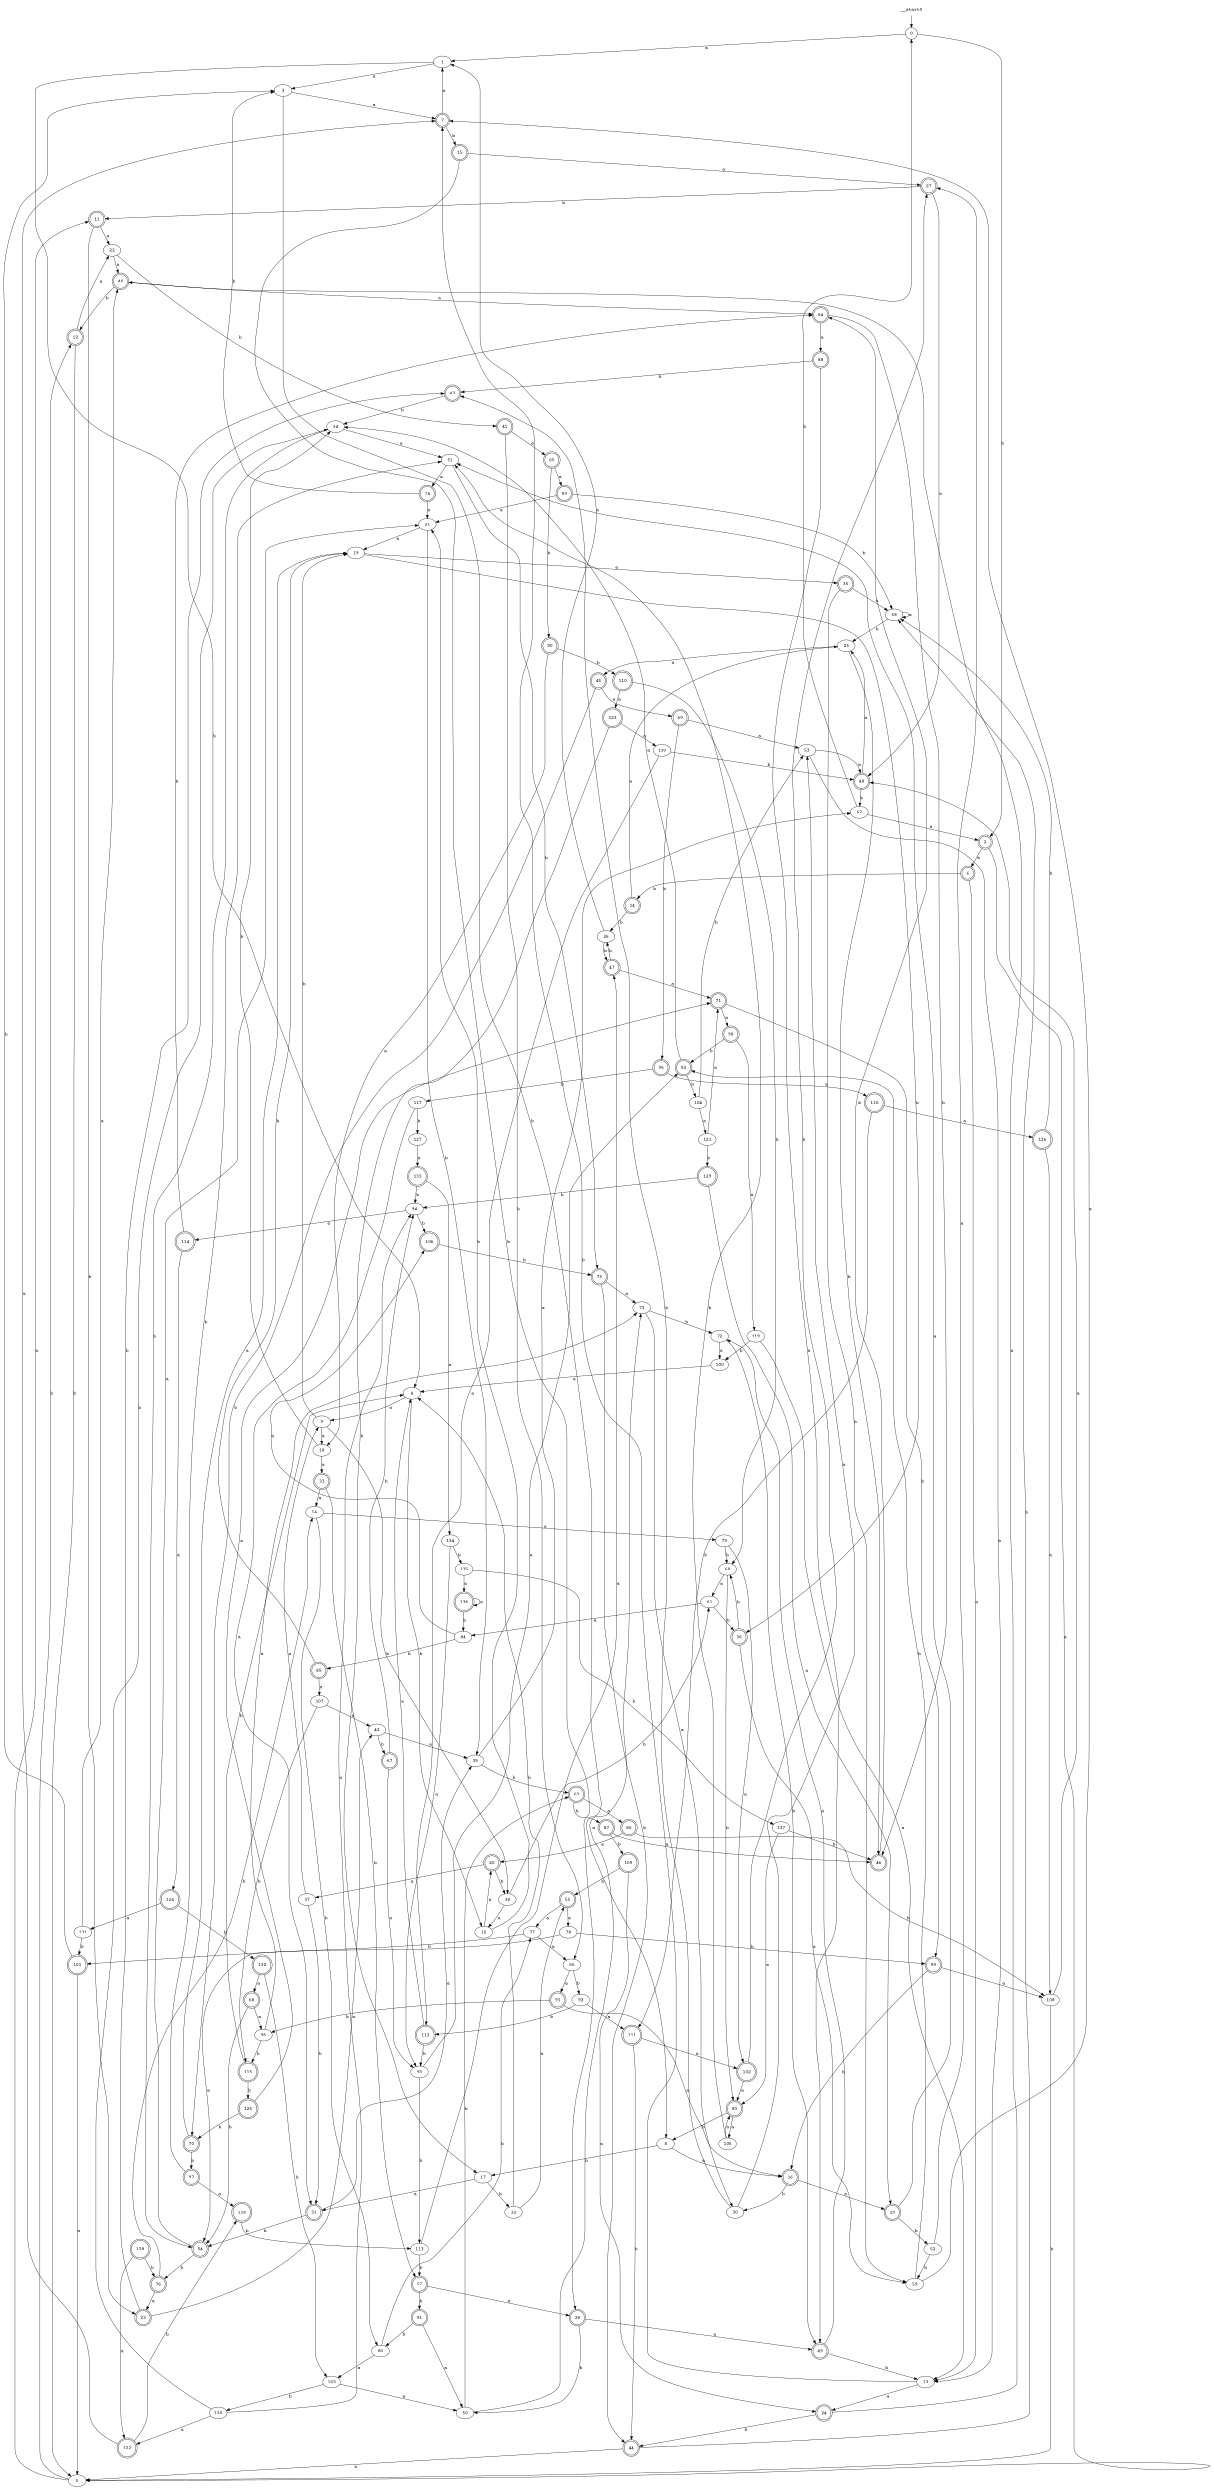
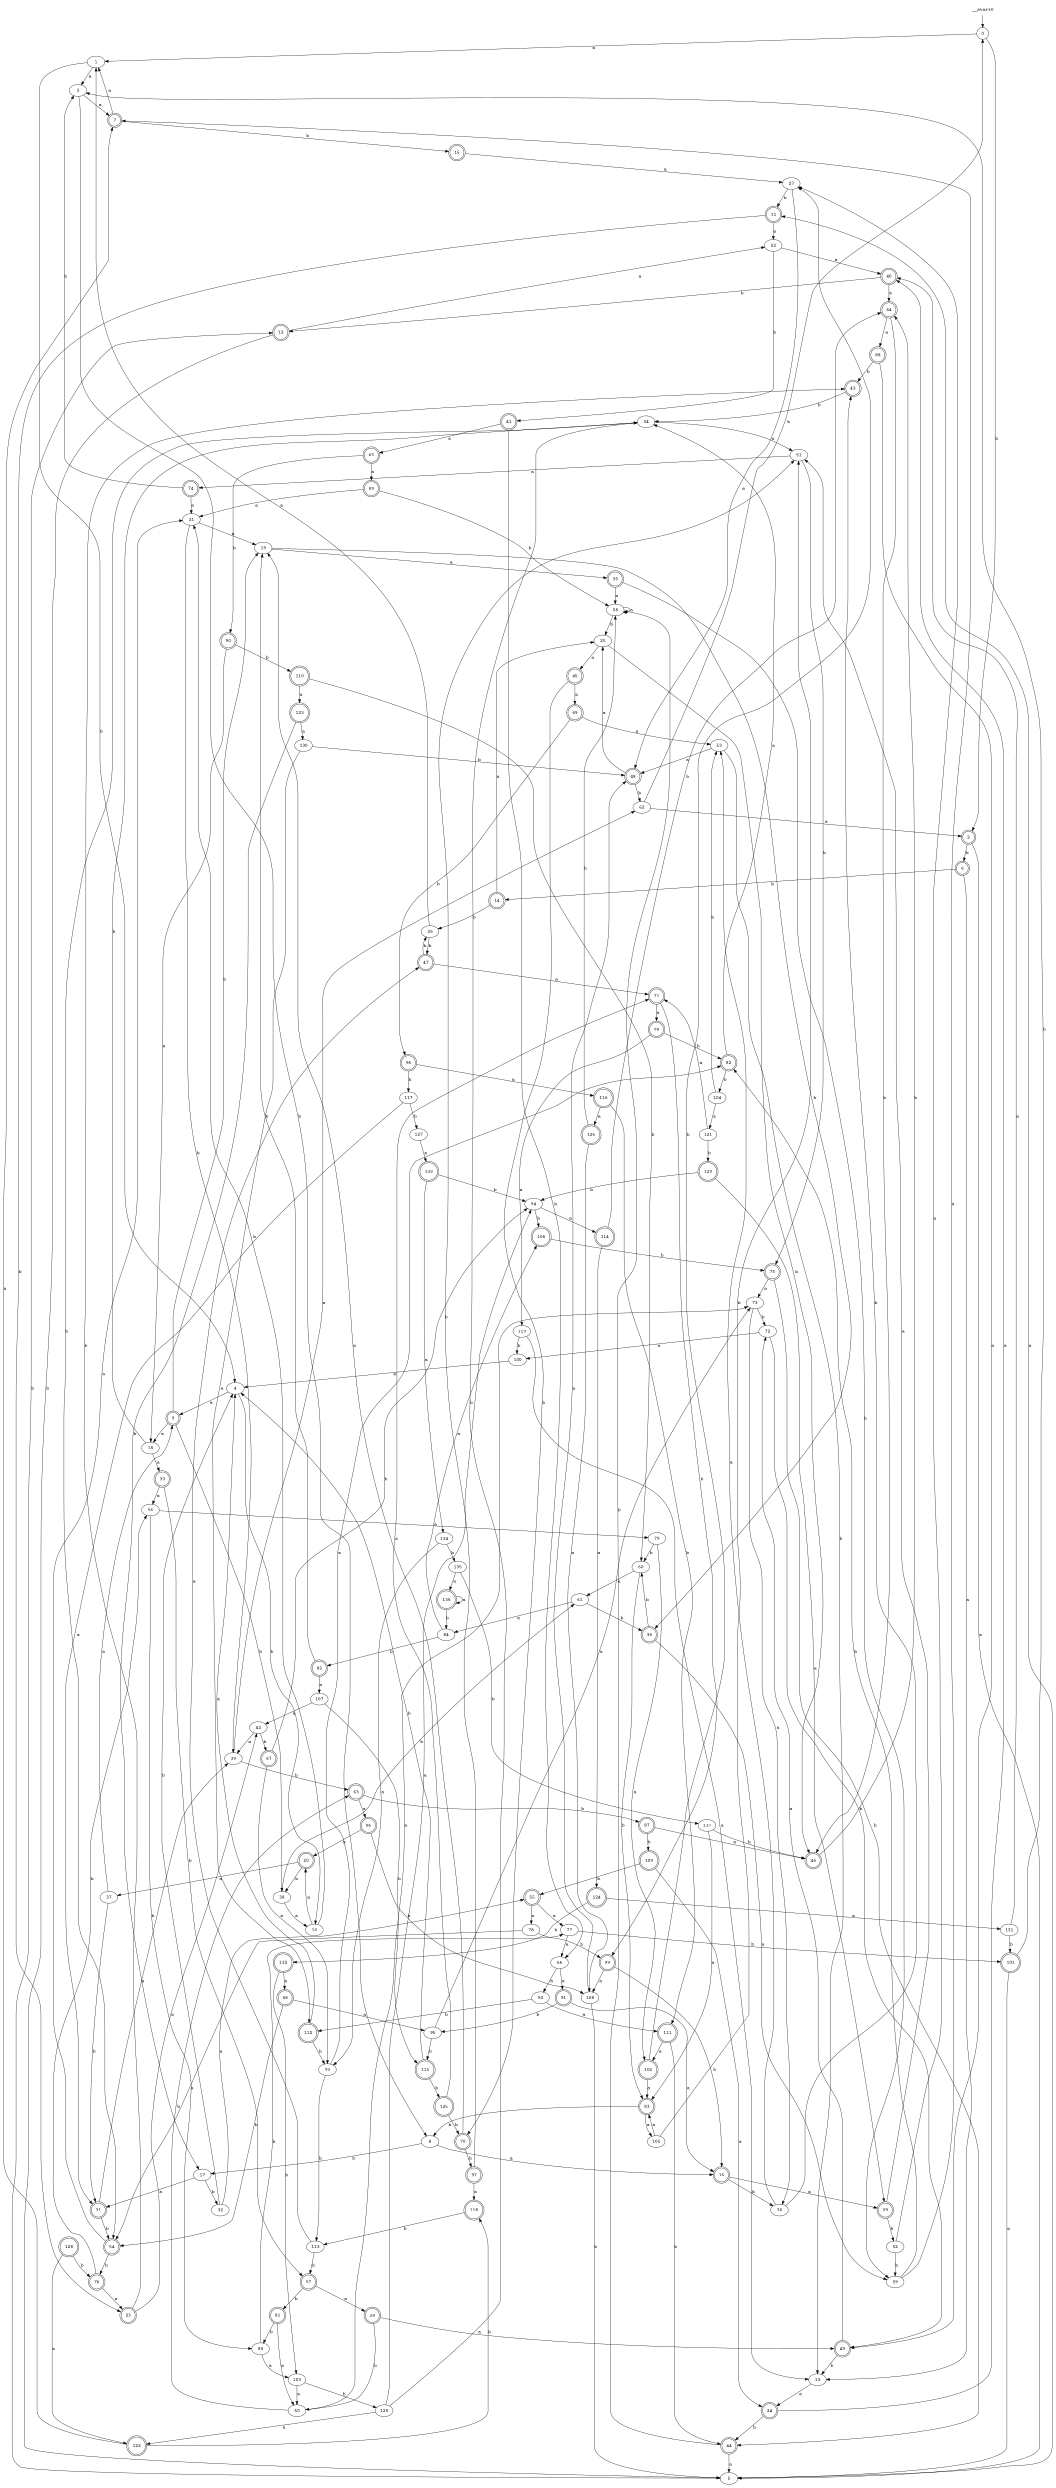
node "27": shape doublecircle -> ellipse
edge "15" -> "28": removed, label "b"
edge "13" -> "7": removed, label "b"
node "9": shape ellipse -> doublecircle
